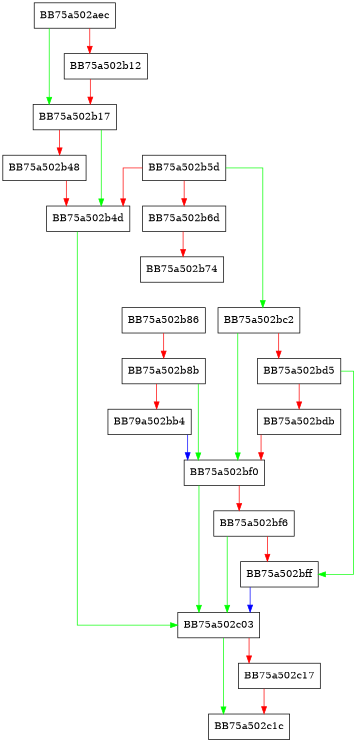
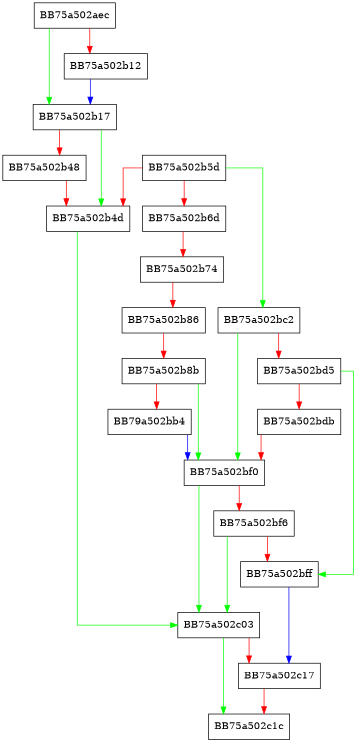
edge "BB75a502b12" -> "BB75a502b17": color red -> blue
edge "BB75a502b74" -> "BB75a502b86": added
edge "BB75a502bff" -> "BB75a502c03": now "BB75a502bff" -> "BB75a502c17"
